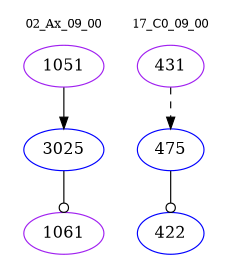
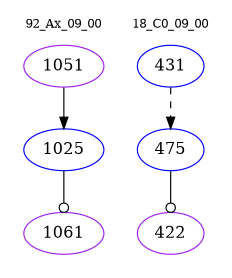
cluster "02_Ax_09_00": label "02_Ax_09_00" -> "92_Ax_09_00"
cluster "17_C0_09_00": label "17_C0_09_00" -> "18_C0_09_00"
node "431": color purple -> blue
node "3025": label "3025" -> "1025"
node "422": color blue -> purple
